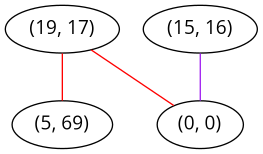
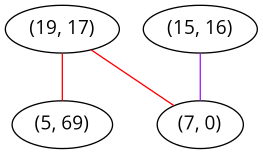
node "(0, 0)": label "(0, 0)" -> "(7, 0)"
